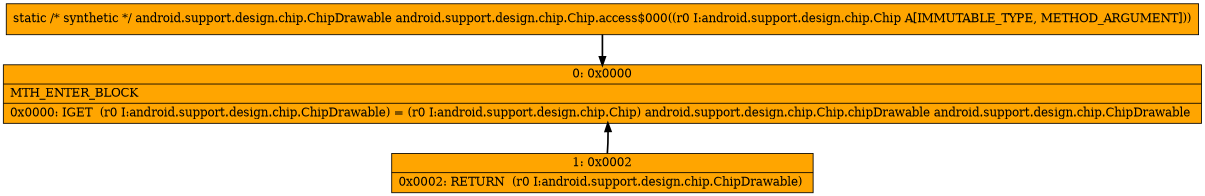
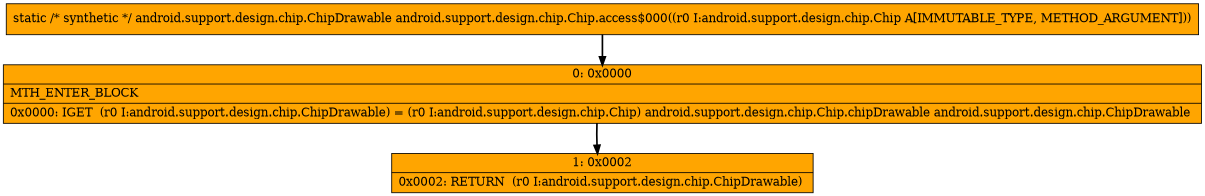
edge "1: 0x0002" -> "0: 0x0000": reversed
